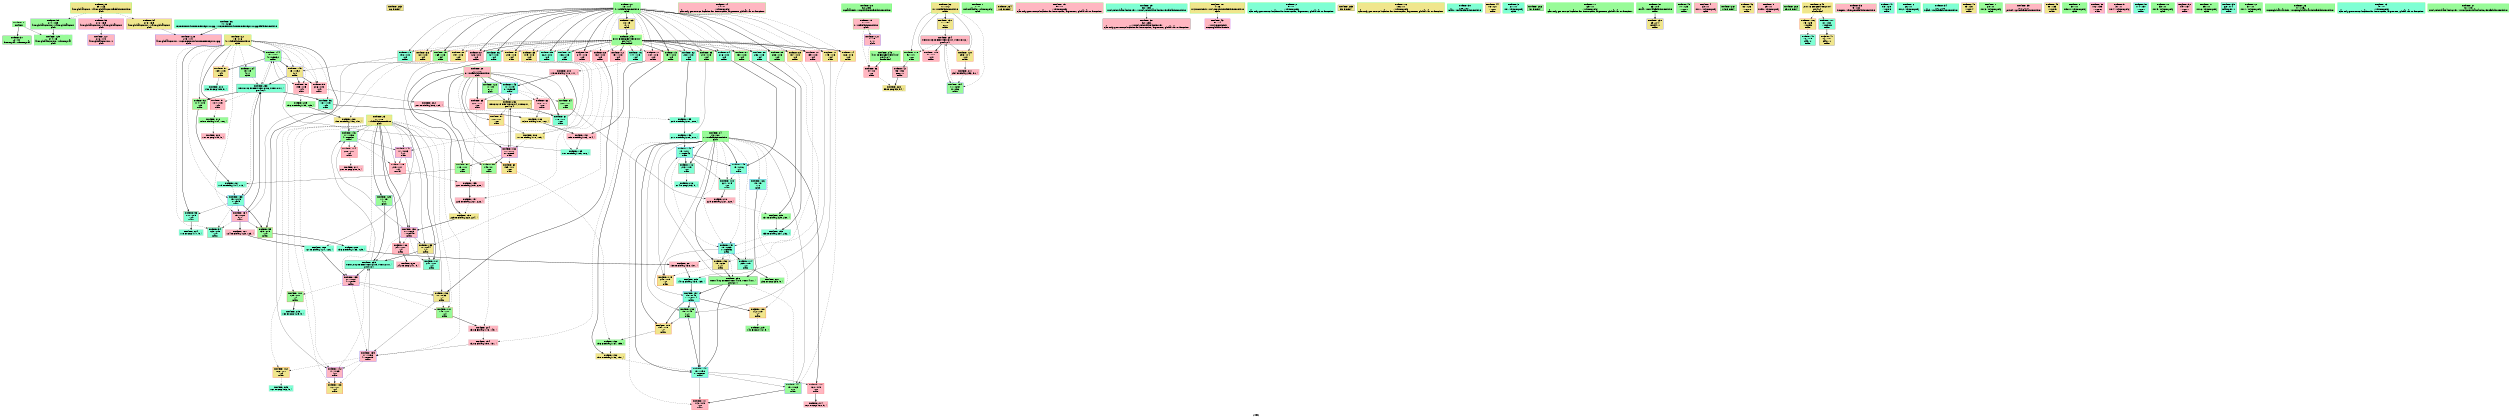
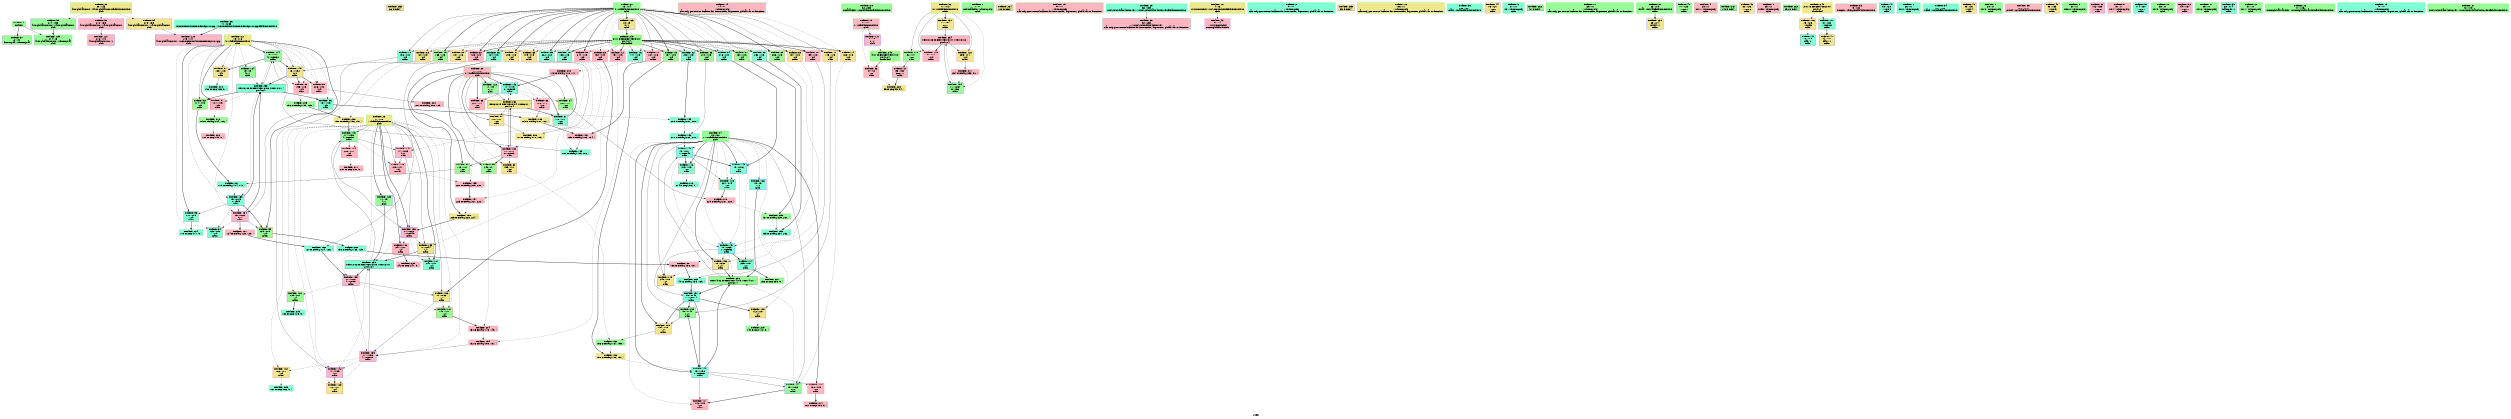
edge "NodeID: 121" -> "NodeID: 56": now "NodeID: 121" -> "NodeID: 246"
edge "NodeID: 150" -> "NodeID: 146": reversed
